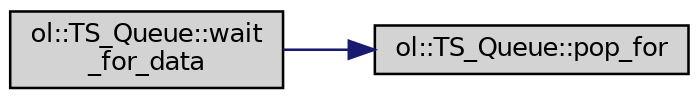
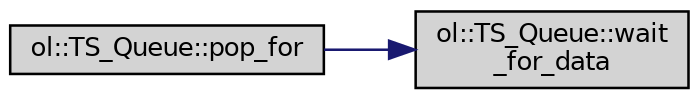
edge "ol::TS_Queue::wait _for_data" -> "ol::TS_Queue::pop_for": reversed
